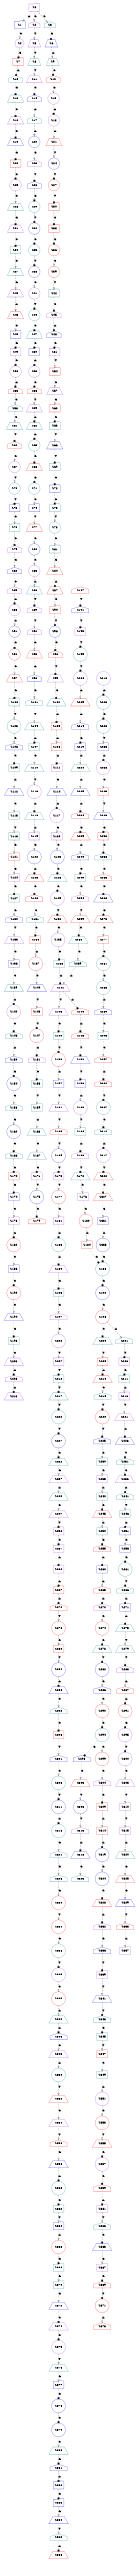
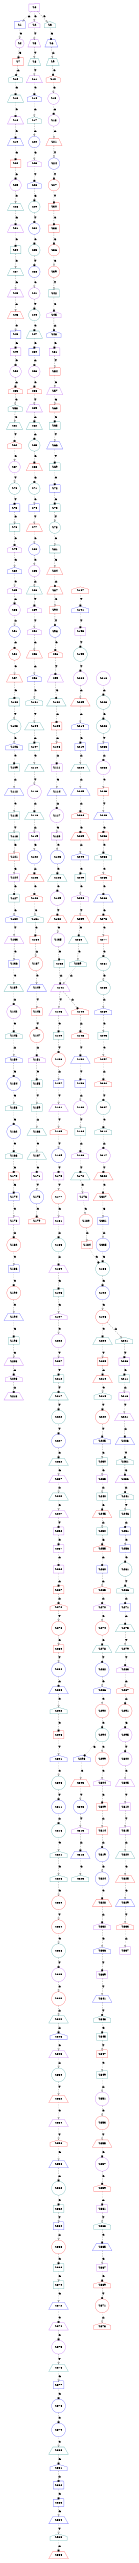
edge "S158" -> "S162": arrowhead onormal -> box
